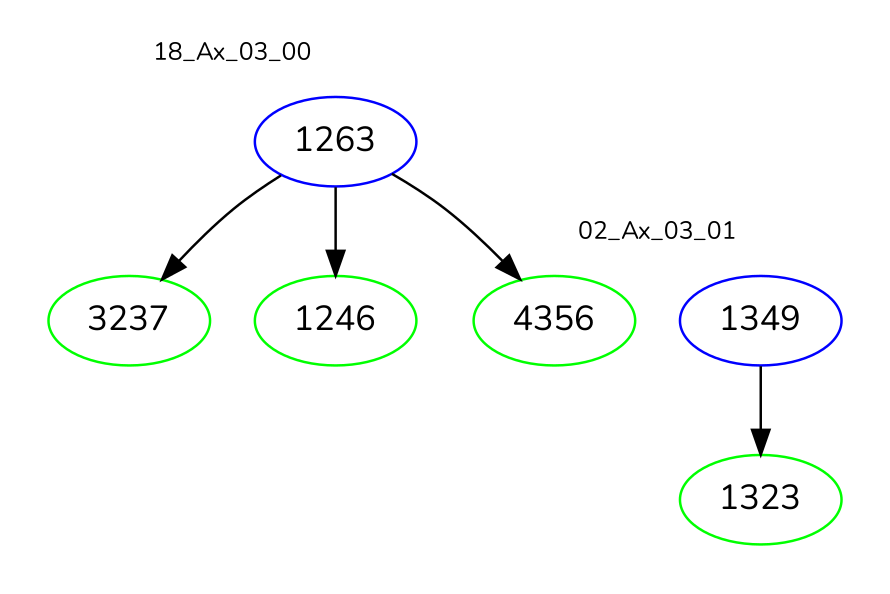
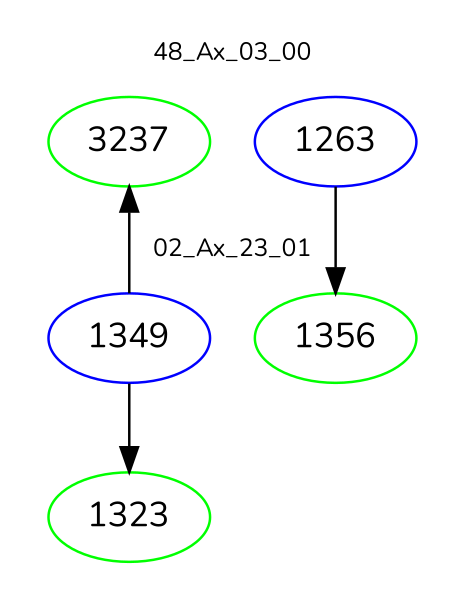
cluster "18_Ax_03_00": label "18_Ax_03_00" -> "48_Ax_03_00"
edge "1263" -> "3237": now "1349" -> "3237"
cluster "02_Ax_03_01": label "02_Ax_03_01" -> "02_Ax_23_01"
node "1246": removed
node "4356": label "4356" -> "1356"
